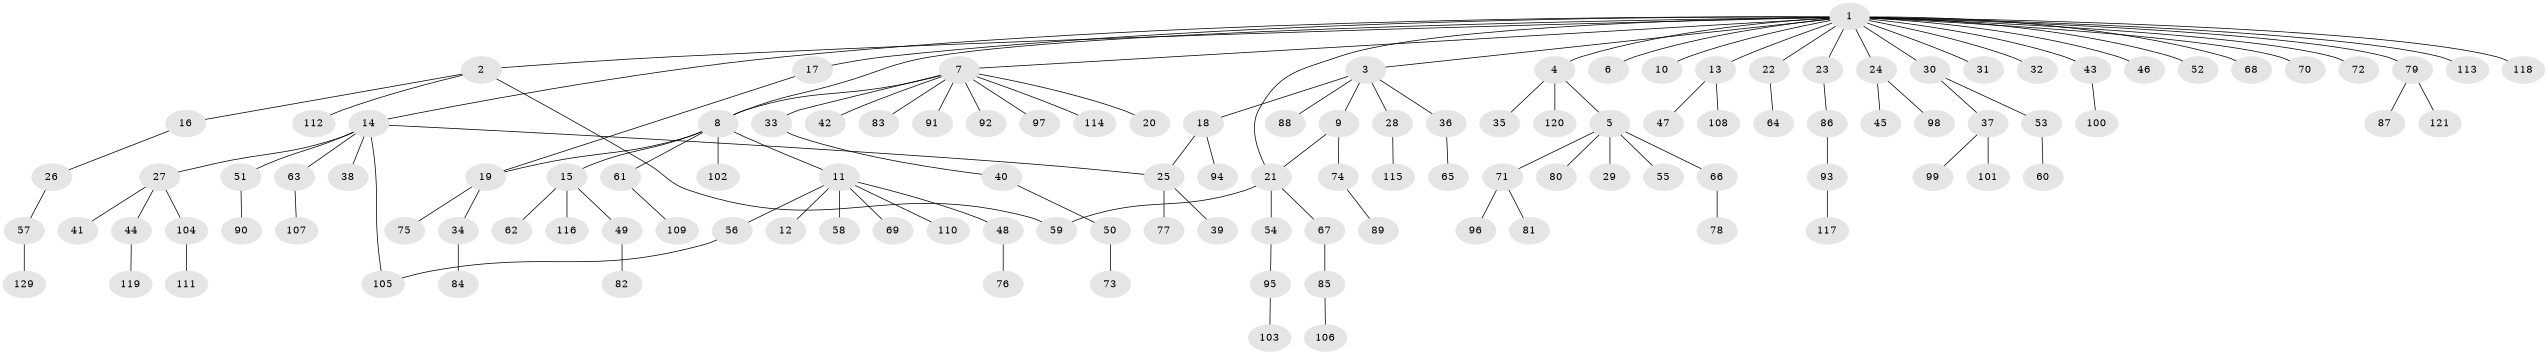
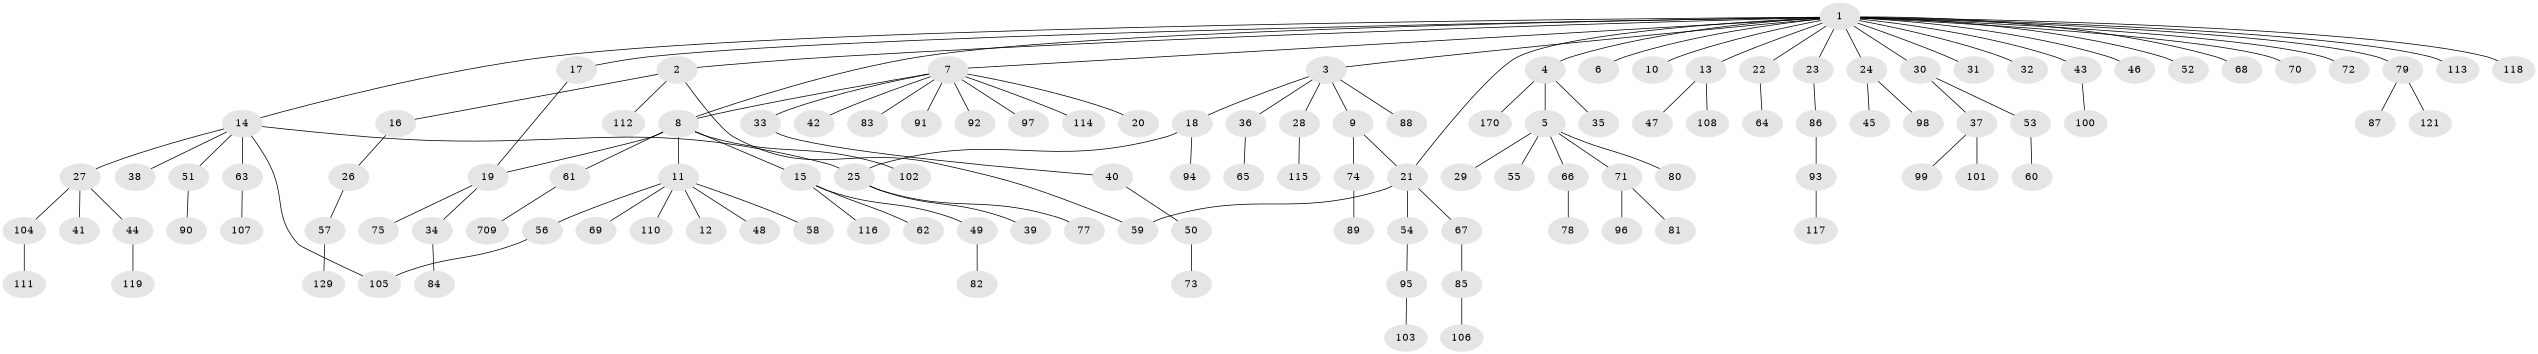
node "120": label "120" -> "170"
node "109": label "109" -> "709"
node "76": removed
